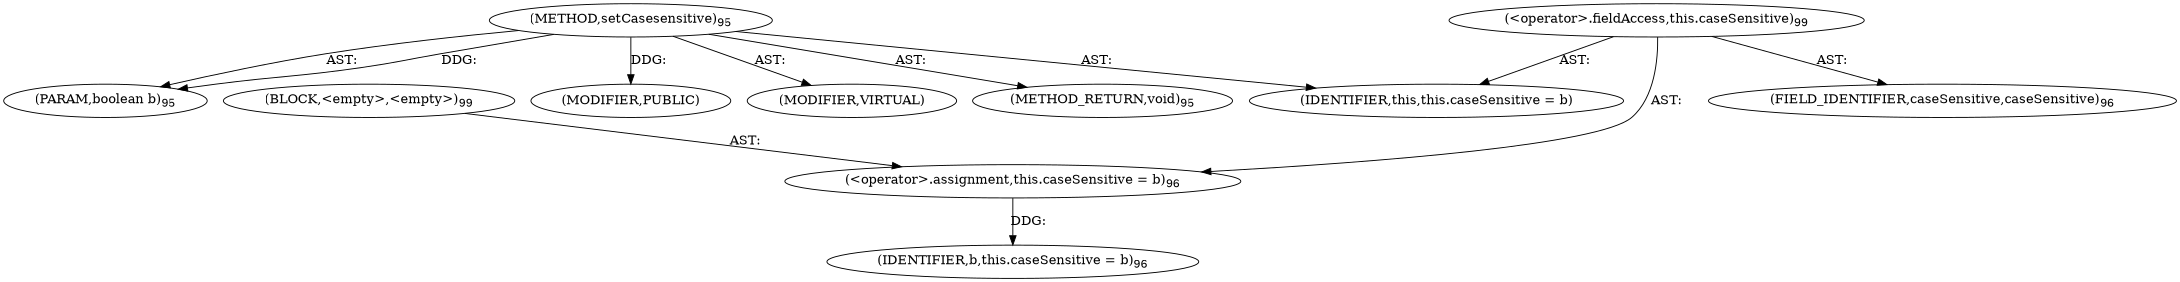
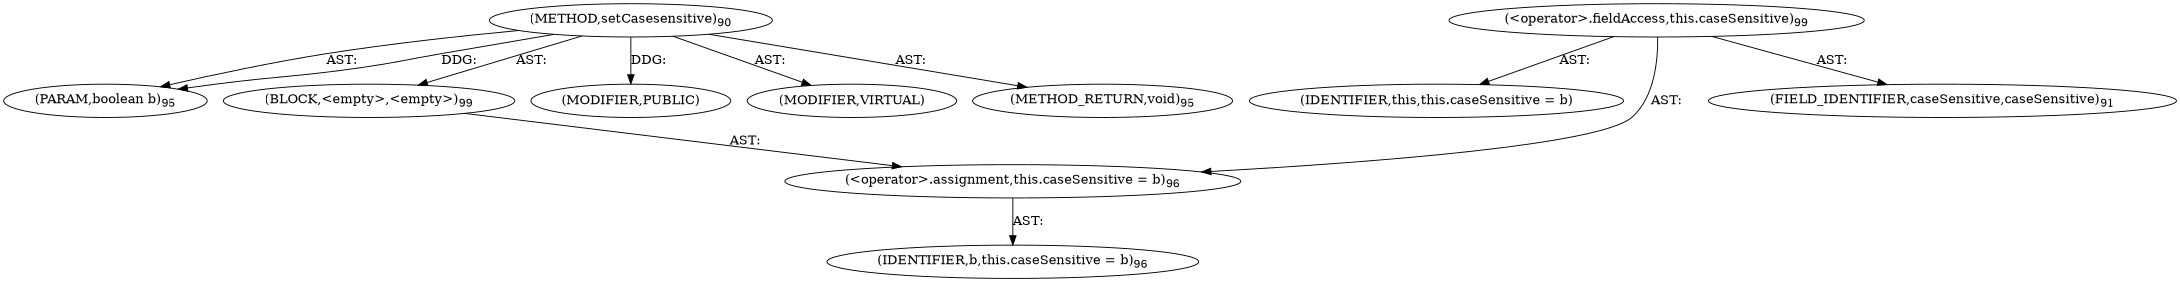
node "(METHOD,setCasesensitive)": text "95" -> "90"
edge "(METHOD,setCasesensitive)" -> "(IDENTIFIER,this,this.caseSensitive = b)": now "(METHOD,setCasesensitive)" -> "(BLOCK,<empty>,<empty>)"
node "(FIELD_IDENTIFIER,caseSensitive,caseSensitive)": text "96" -> "91"
edge "(<operator>.assignment,this.caseSensitive = b)" -> "(IDENTIFIER,b,this.caseSensitive = b)": label "DDG: " -> "AST: "
